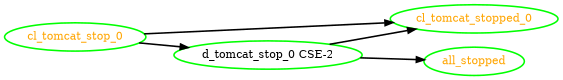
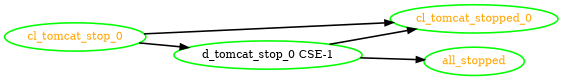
node "d_tomcat_stop_0 CSE-2": label "d_tomcat_stop_0 CSE-2" -> "d_tomcat_stop_0 CSE-1"
